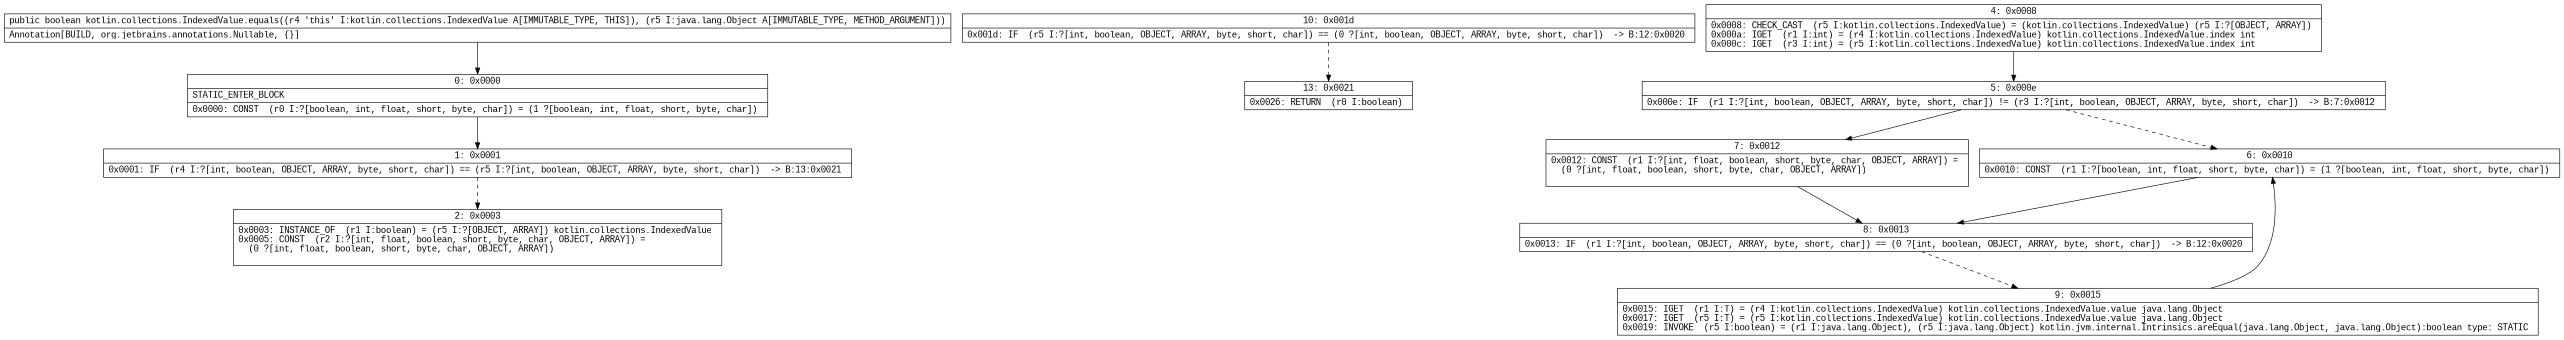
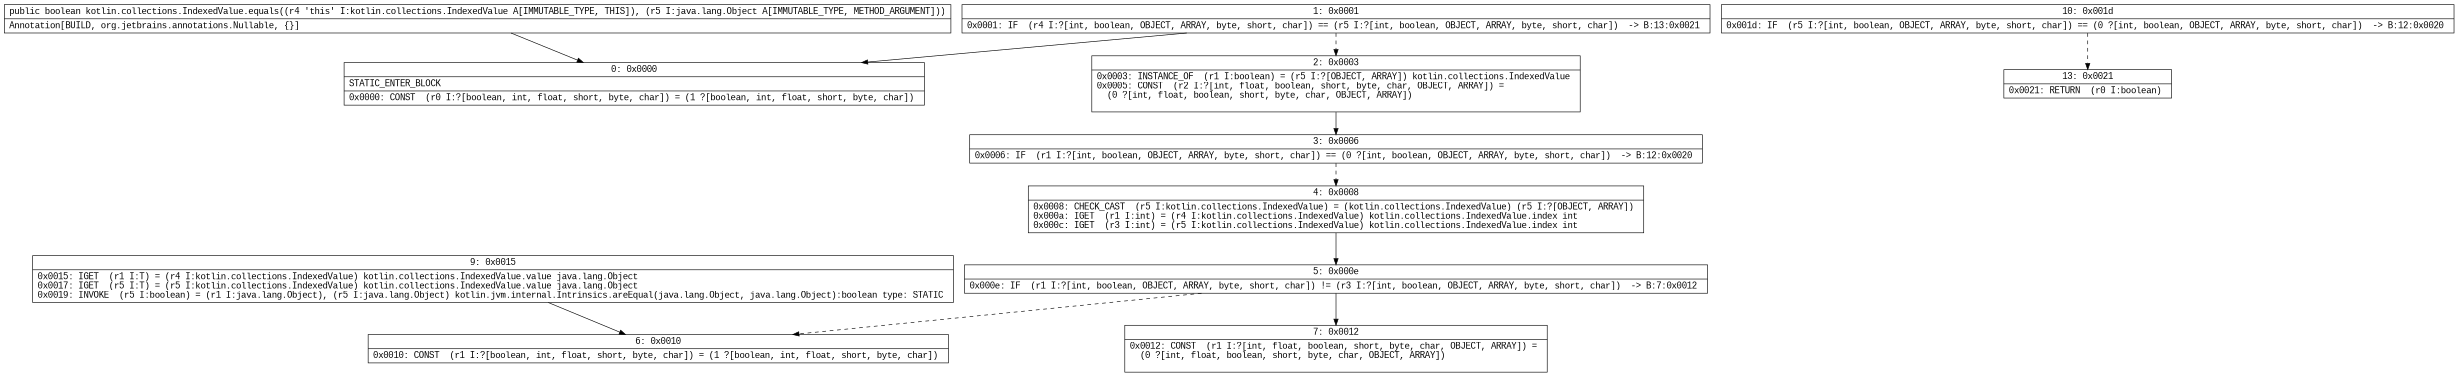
node "13: 0x0021": text "0x0026: RETURN  (r0 I:boolean)" -> "0x0021: RETURN  (r0 I:boolean)"
edge "0: 0x0000" -> "1: 0x0001": reversed
node "3: 0x0006": added
node "8: 0x0013": removed
